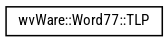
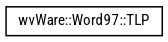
node "wvWare::Word77::TLP": label "wvWare::Word77::TLP" -> "wvWare::Word97::TLP"
